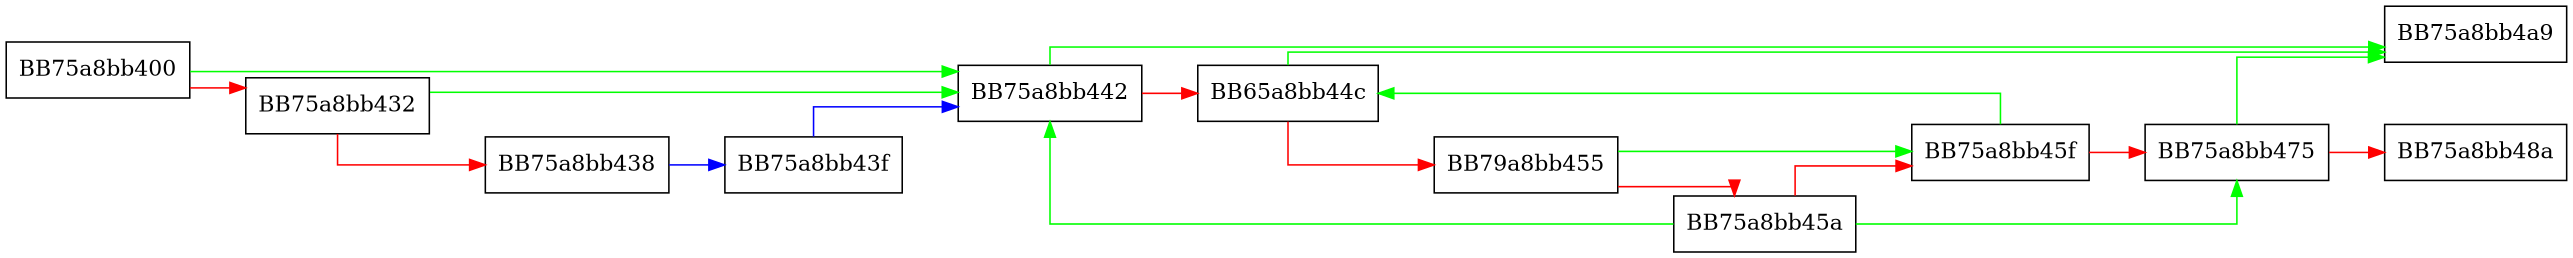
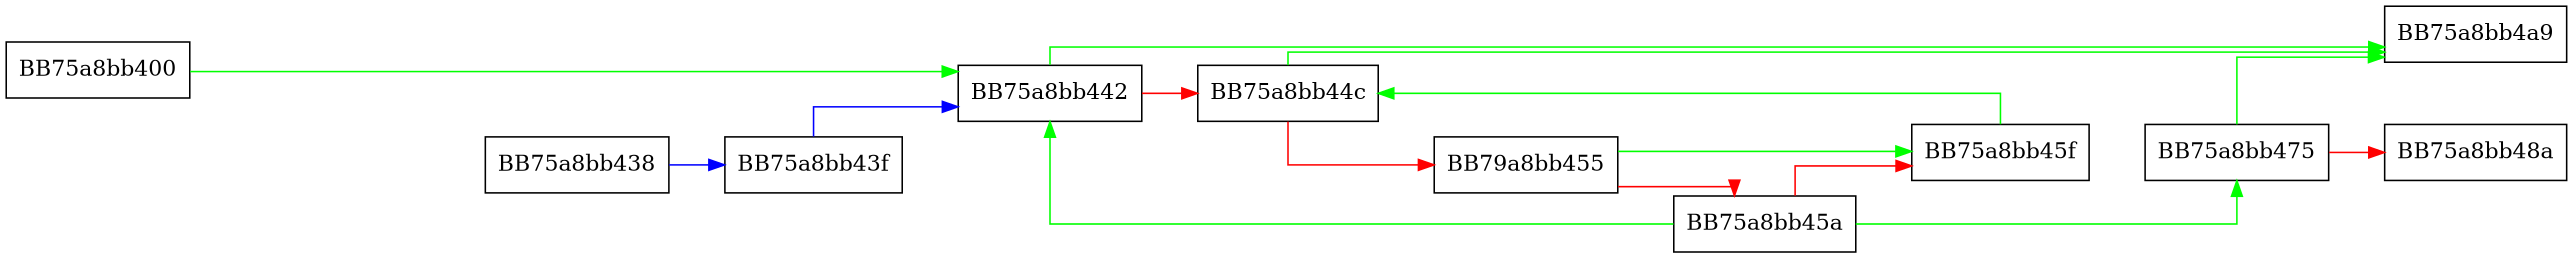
node "BB65a8bb44c": label "BB65a8bb44c" -> "BB75a8bb44c"
node "BB75a8bb432": removed
edge "BB75a8bb45f" -> "BB75a8bb475": removed
